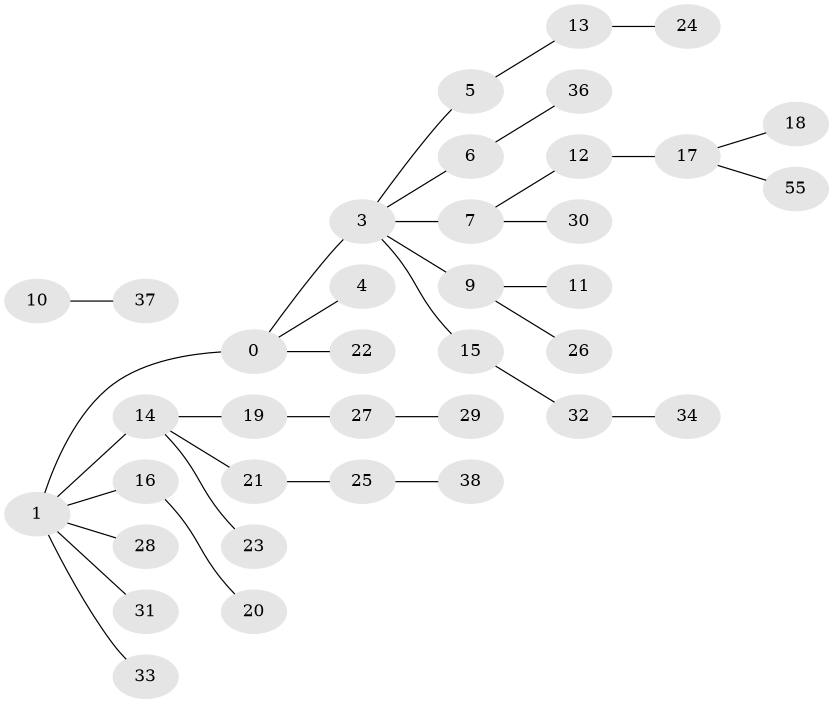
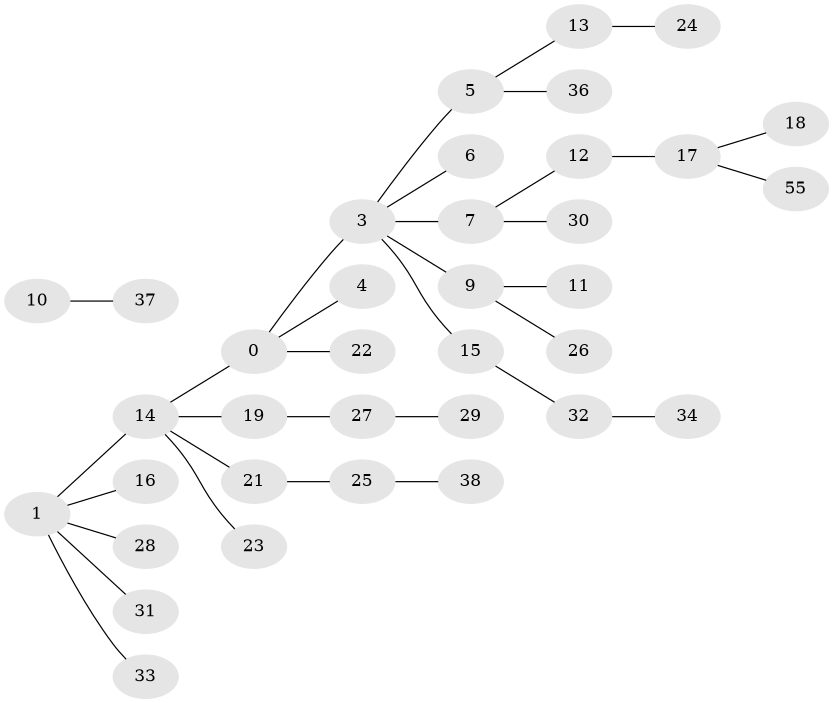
edge "36" -- "6": now "36" -- "5"
edge "0" -- "1": now "0" -- "14"
node "20": removed
